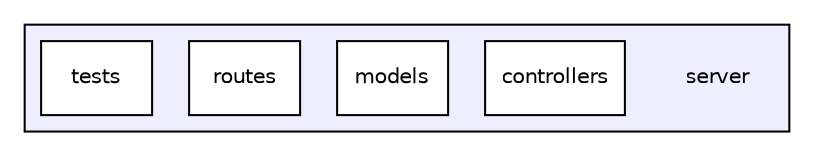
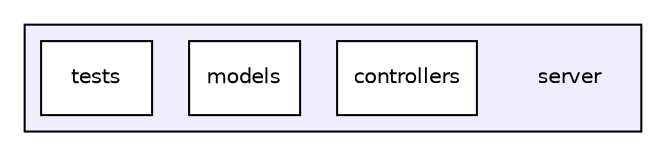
node "routes": removed
